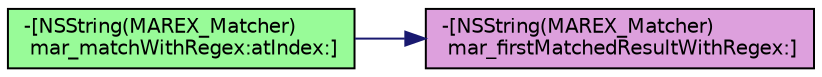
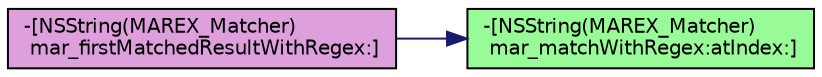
edge "-[NSString(MAREX_Matcher) mar_matchWithRegex:atIndex:]" -> "-[NSString(MAREX_Matcher) mar_firstMatchedResultWithRegex:]": reversed
